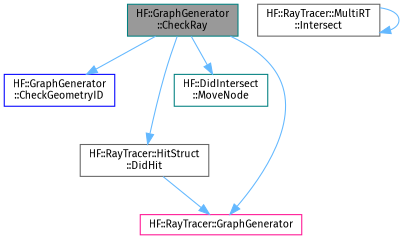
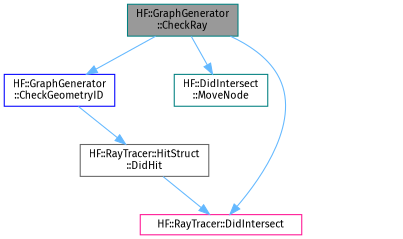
node "HF::RayTracer::MultiRT ::Intersect": removed
edge "HF::GraphGenerator ::CheckRay" -> "HF::RayTracer::HitStruct ::DidHit": now "HF::GraphGenerator ::CheckGeometryID" -> "HF::RayTracer::HitStruct ::DidHit"
node "HF::RayTracer::GraphGenerator": label "HF::RayTracer::GraphGenerator" -> "HF::RayTracer::DidIntersect"
